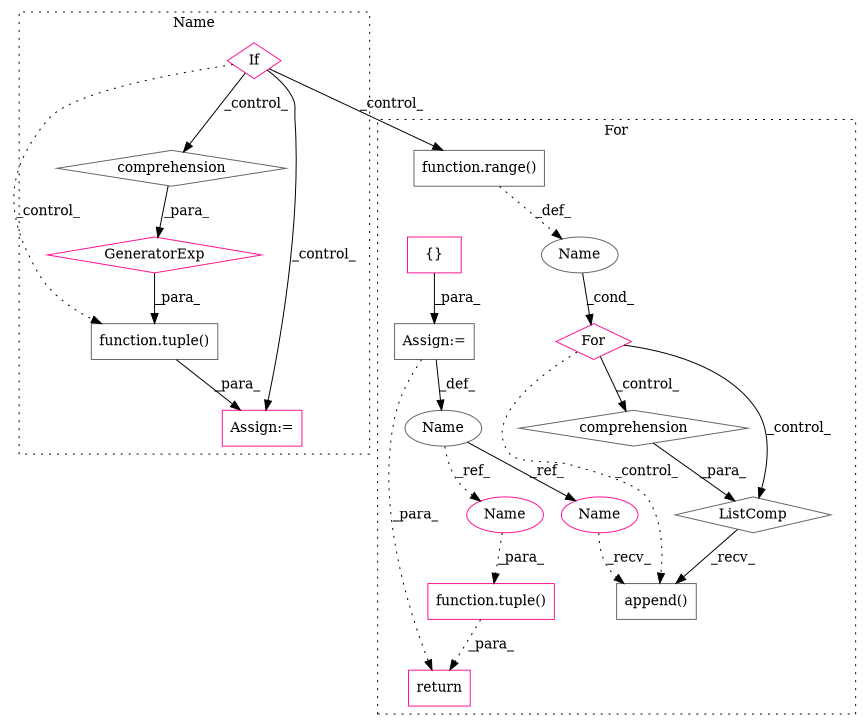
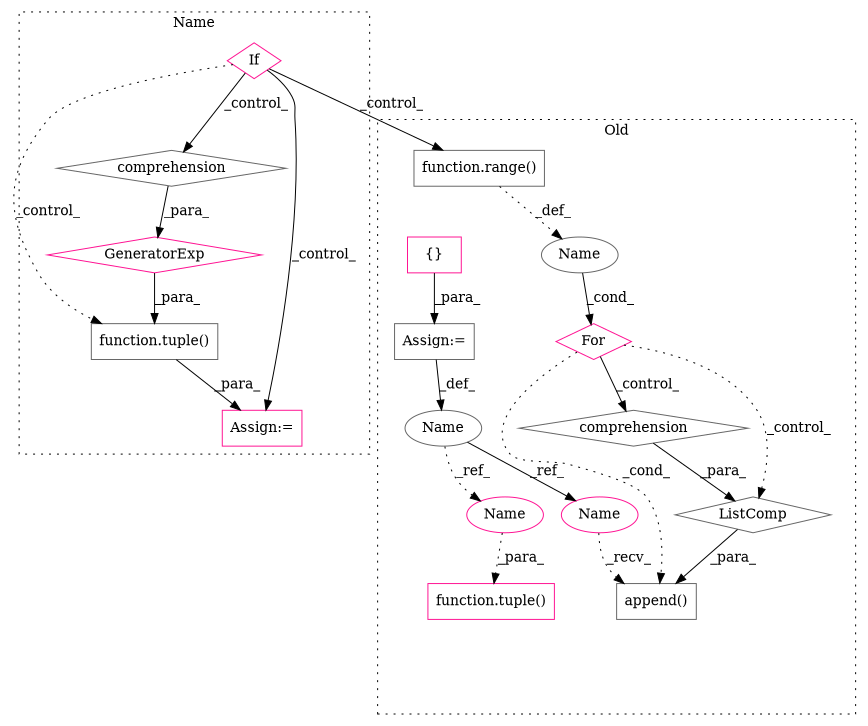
cluster "For": label "For" -> "Old"
edge "For" -> "ListComp": style solid -> dotted
edge "For" -> "append()": label "_control_" -> "_cond_"
edge "ListComp" -> "append()": label "_recv_" -> "_para_"
node "return": removed
